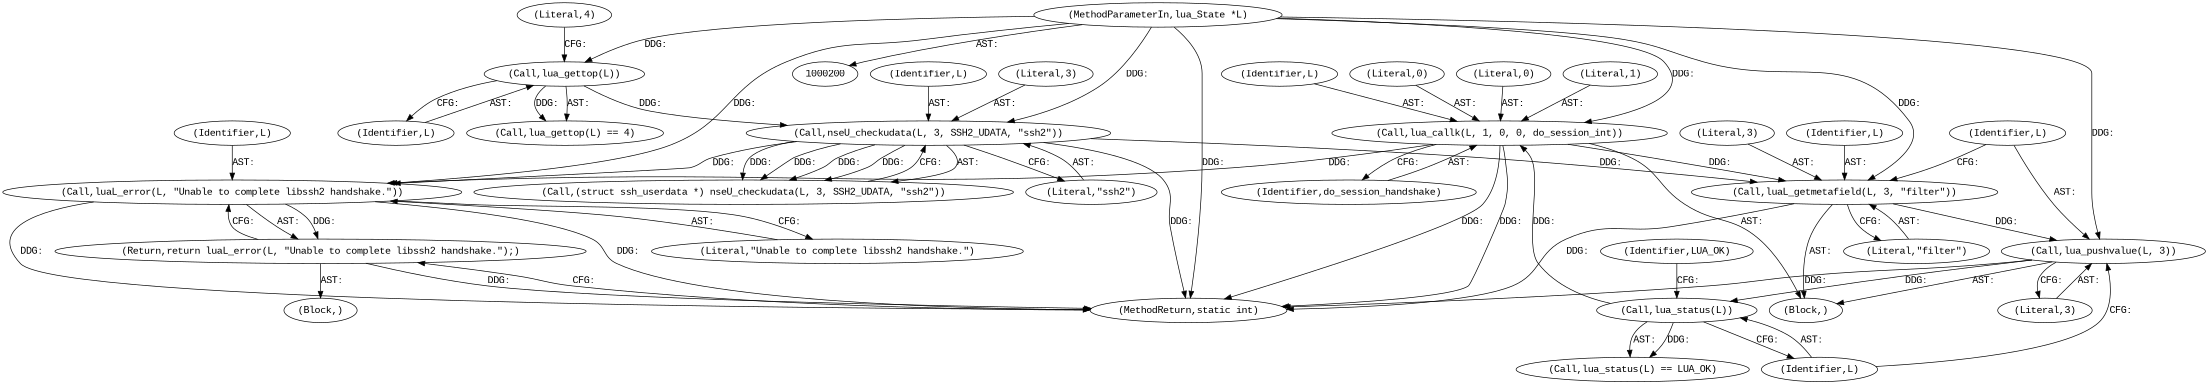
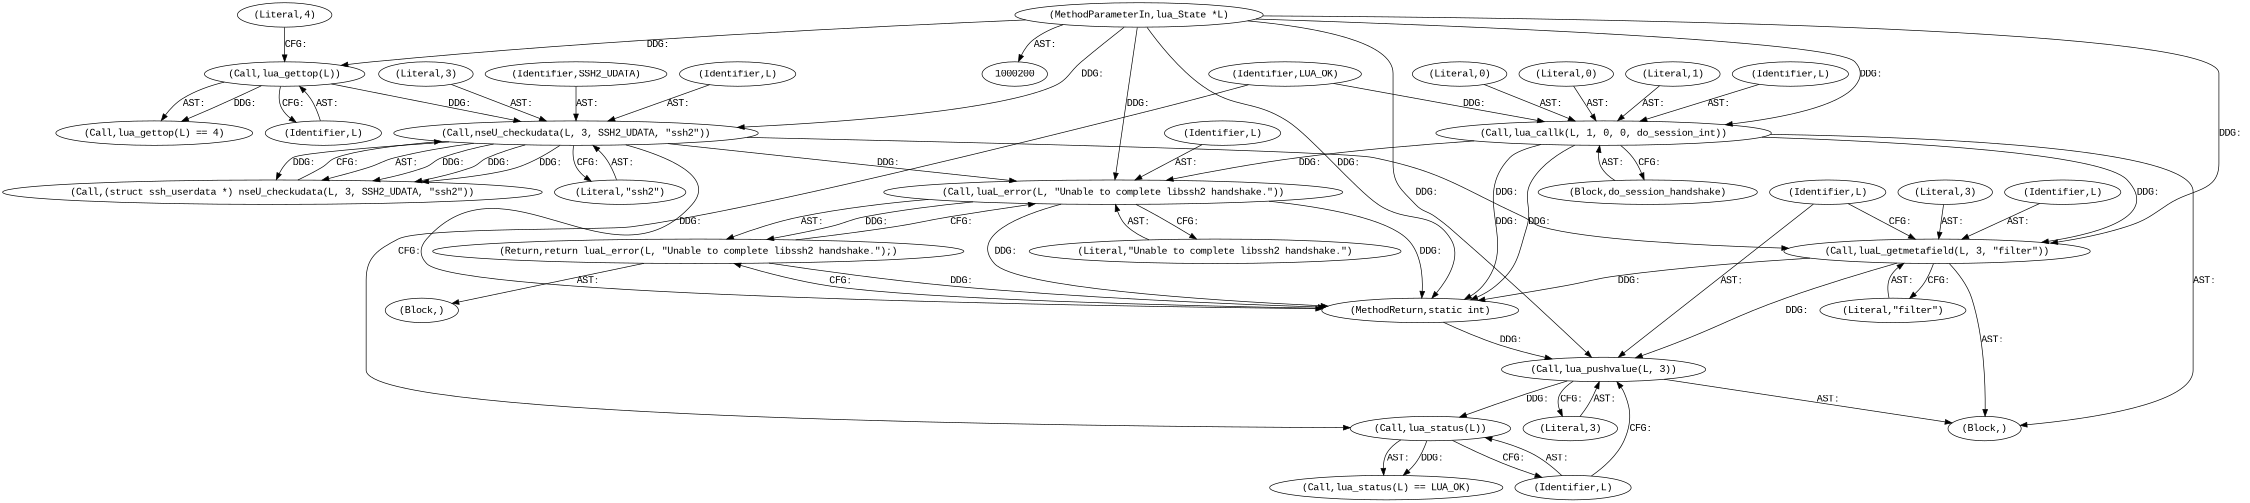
node "(Identifier,SSH2_UDATA)": added
node "(Identifier,do_session_handshake)": label "(Identifier,do_session_handshake)" -> "(Block,do_session_handshake)"
edge "(Call,lua_status(L))" -> "(Call,lua_callk(L, 1, 0, 0, do_session_int))": now "(Identifier,LUA_OK)" -> "(Call,lua_callk(L, 1, 0, 0, do_session_int))"
edge "(Call,lua_pushvalue(L, 3))" -> "(MethodReturn,static int)": reversed
